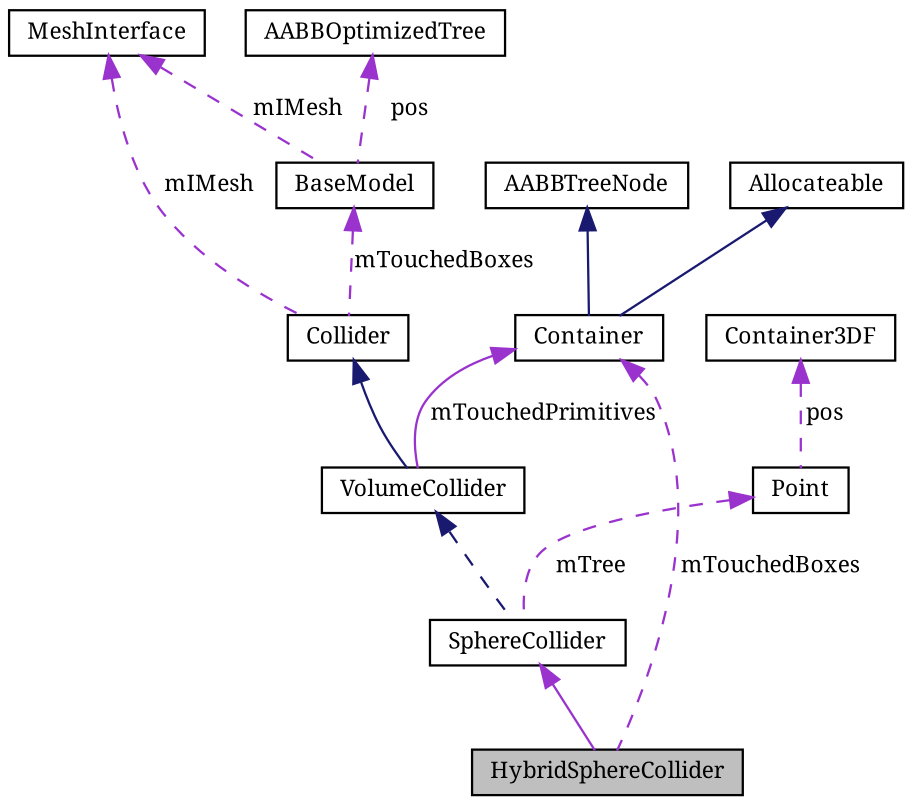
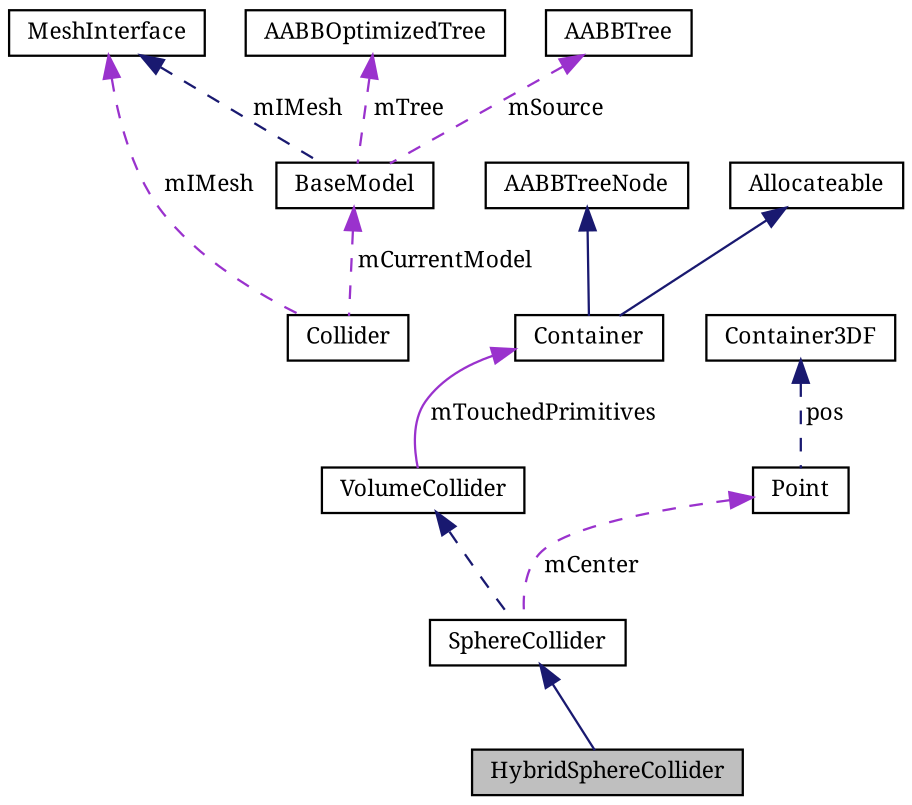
node "AABBTree": added
edge "BaseModel" -> "AABBOptimizedTree": label " pos" -> " mTree"
edge "BaseModel" -> "MeshInterface": color darkorchid3 -> midnightblue
edge "Collider" -> "BaseModel": label " mTouchedBoxes" -> " mCurrentModel"
edge "Point" -> "Container3DF": color darkorchid3 -> midnightblue
edge "VolumeCollider" -> "Collider": removed
edge "HybridSphereCollider" -> "Container": removed, label "mTouchedBoxes"
edge "SphereCollider" -> "Point": label " mTree" -> " mCenter"
edge "HybridSphereCollider" -> "SphereCollider": color darkorchid3 -> midnightblue
